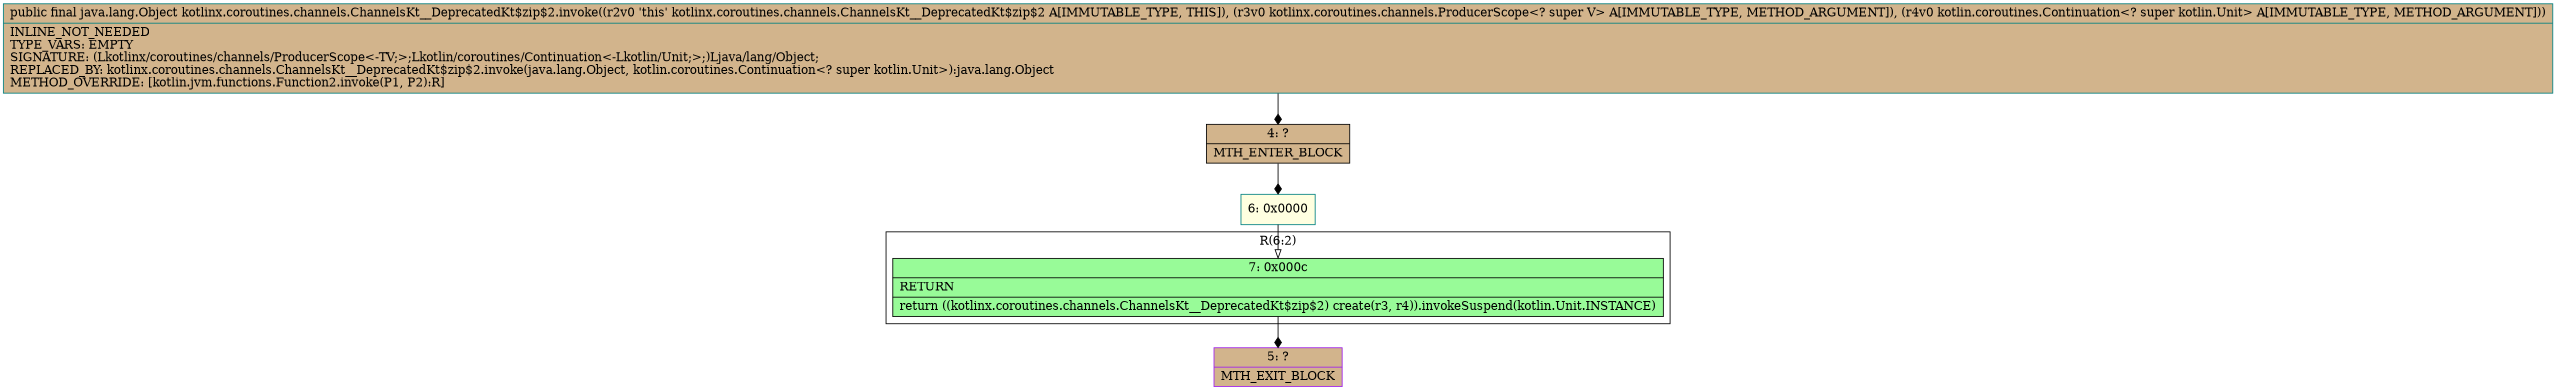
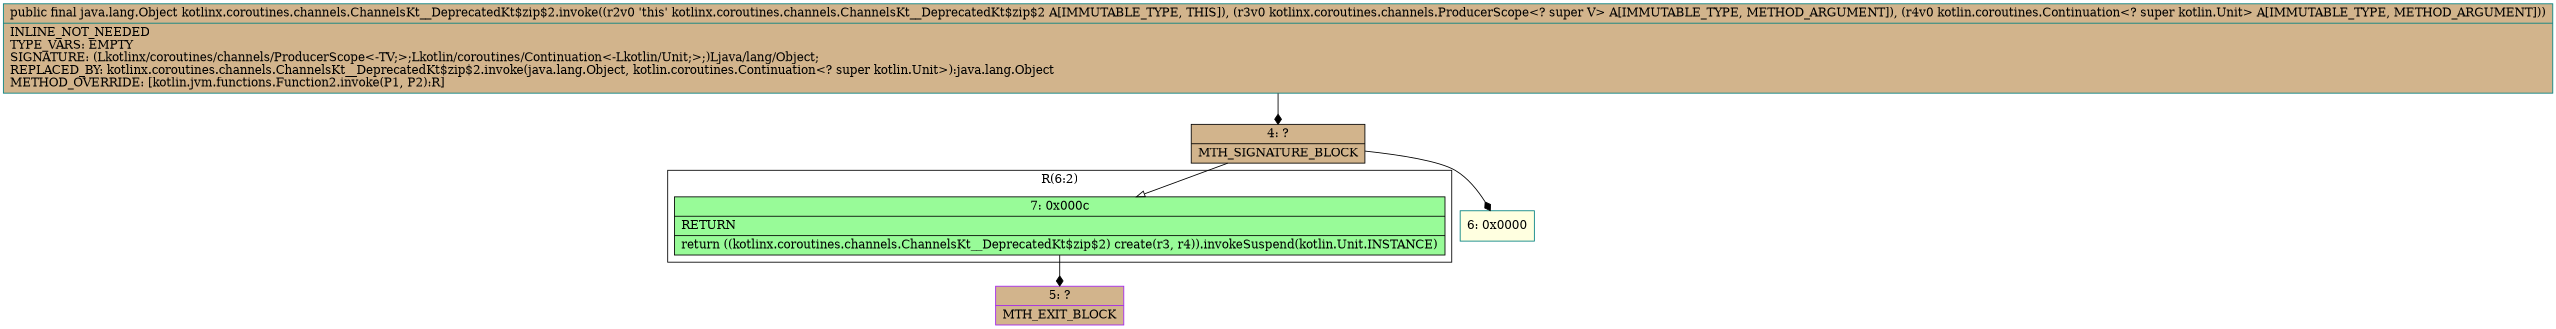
node "4: ?": text "MTH_ENTER_BLOCK" -> "MTH_SIGNATURE_BLOCK"
edge "6: 0x0000" -> "7: 0x000c": now "4: ?" -> "7: 0x000c"
